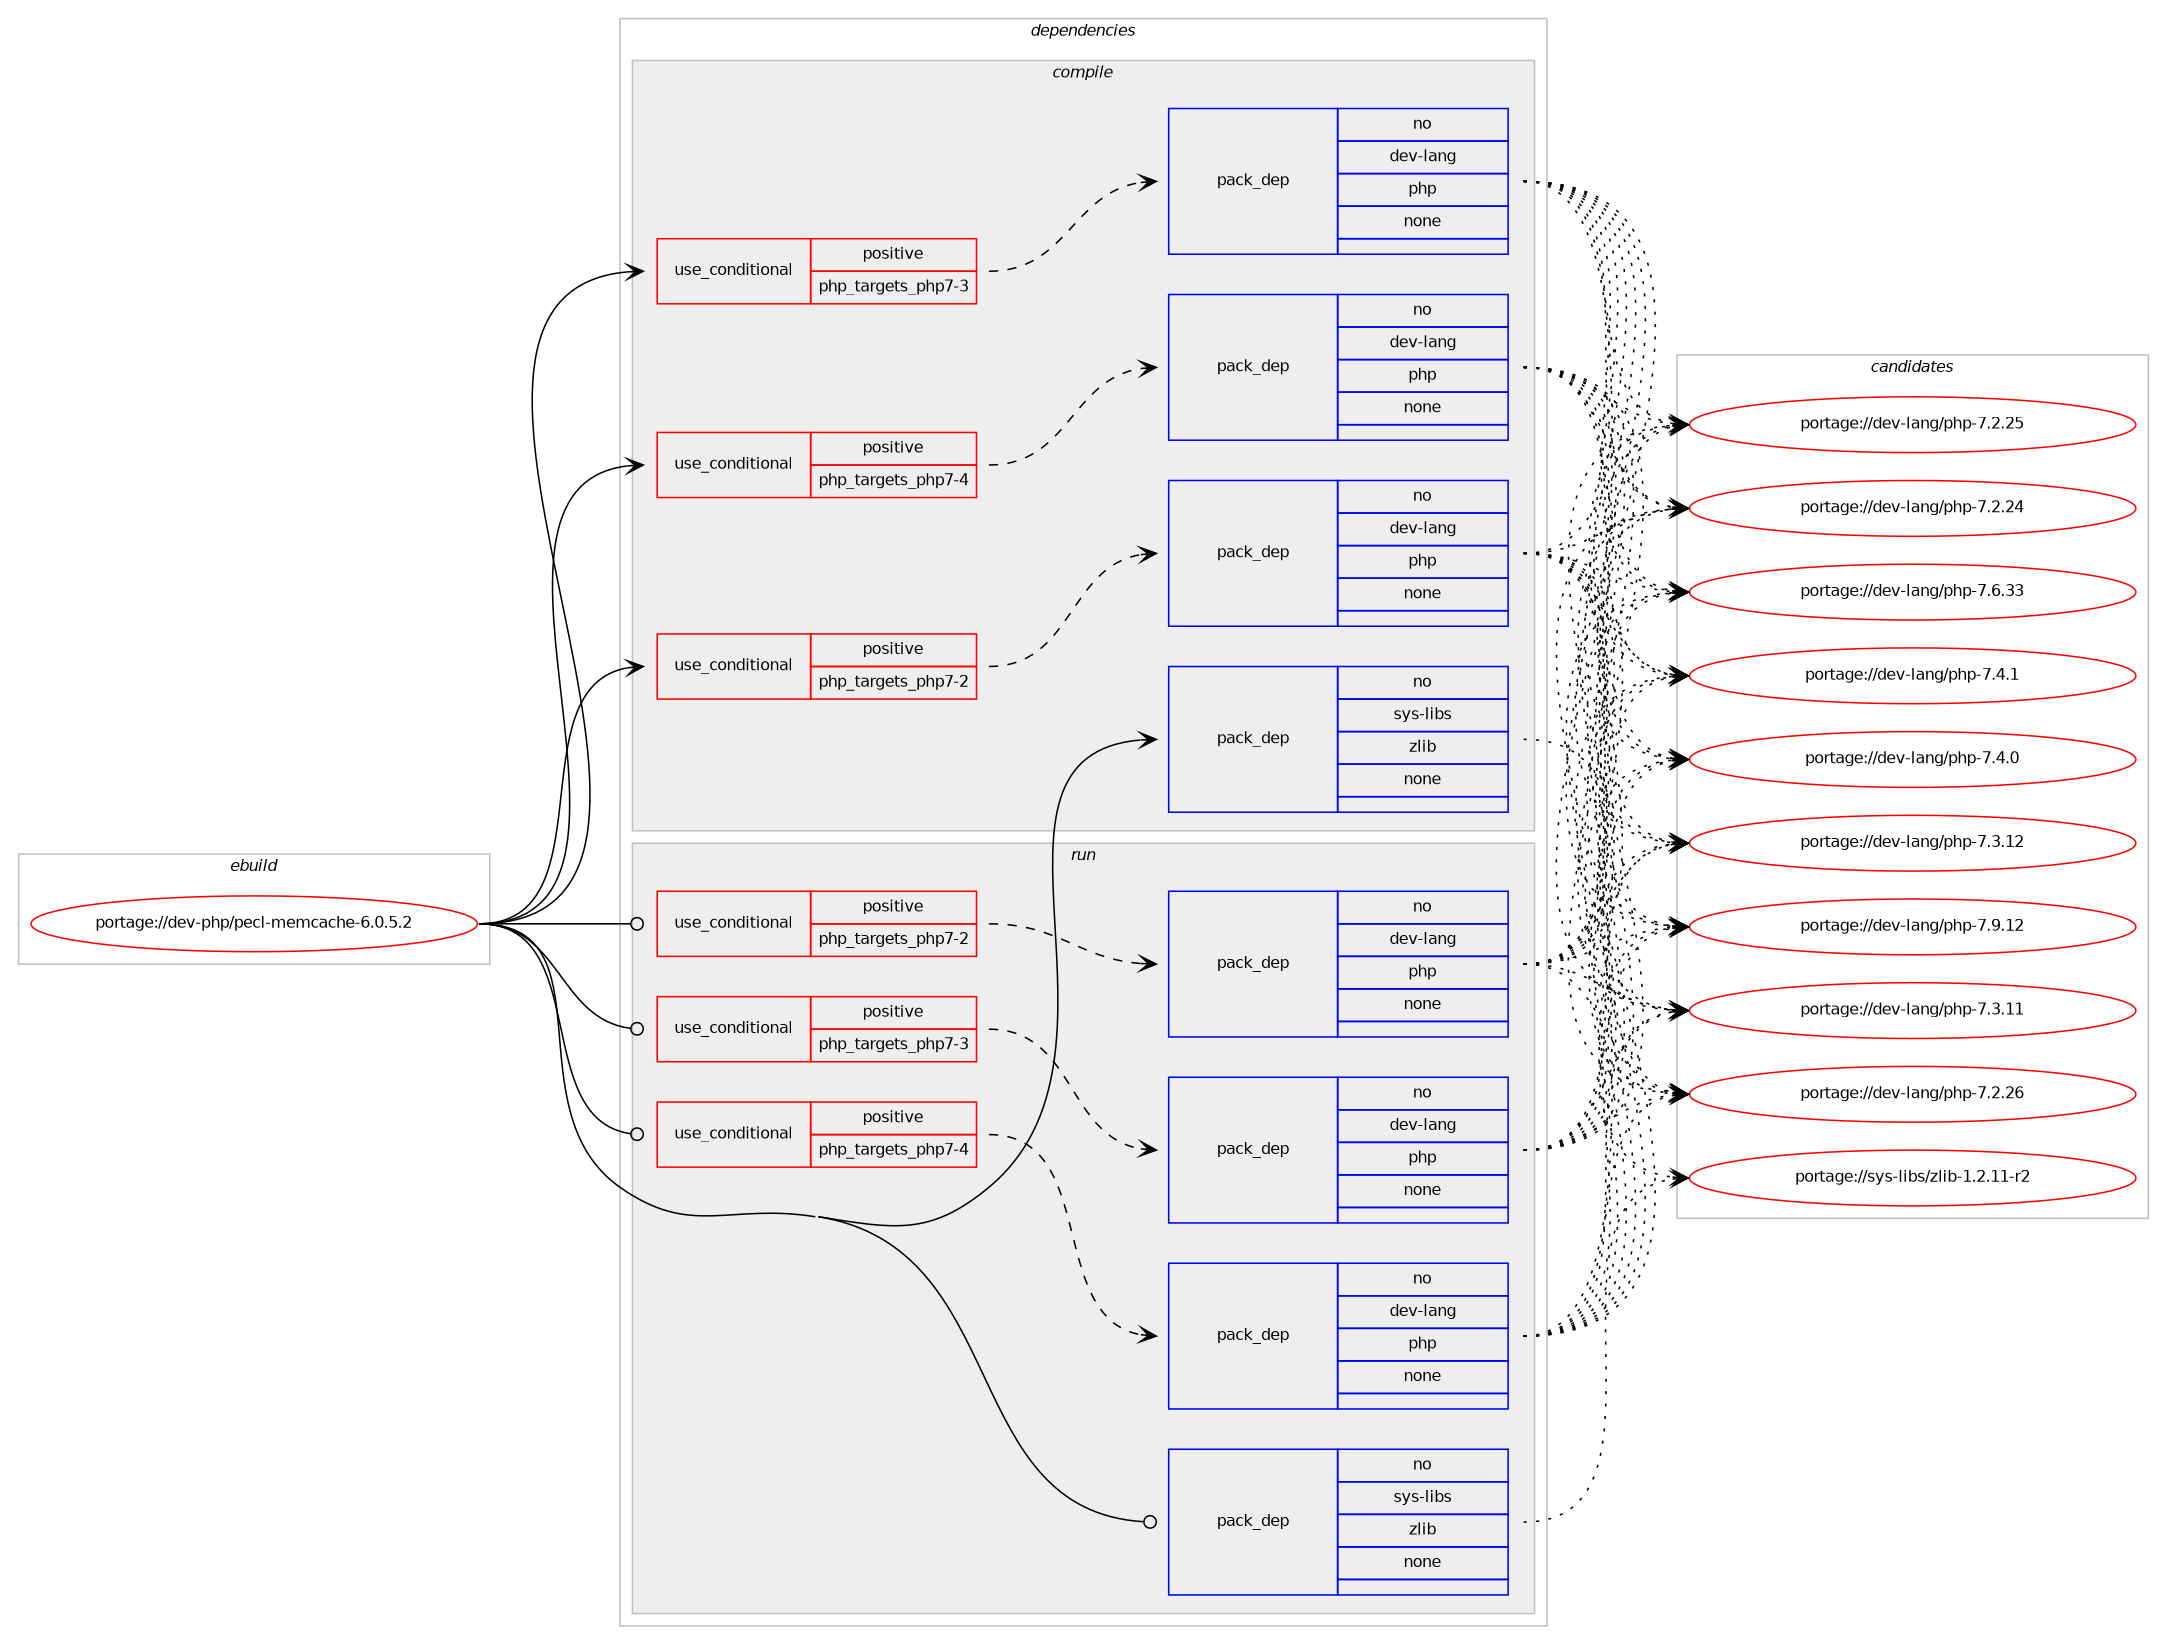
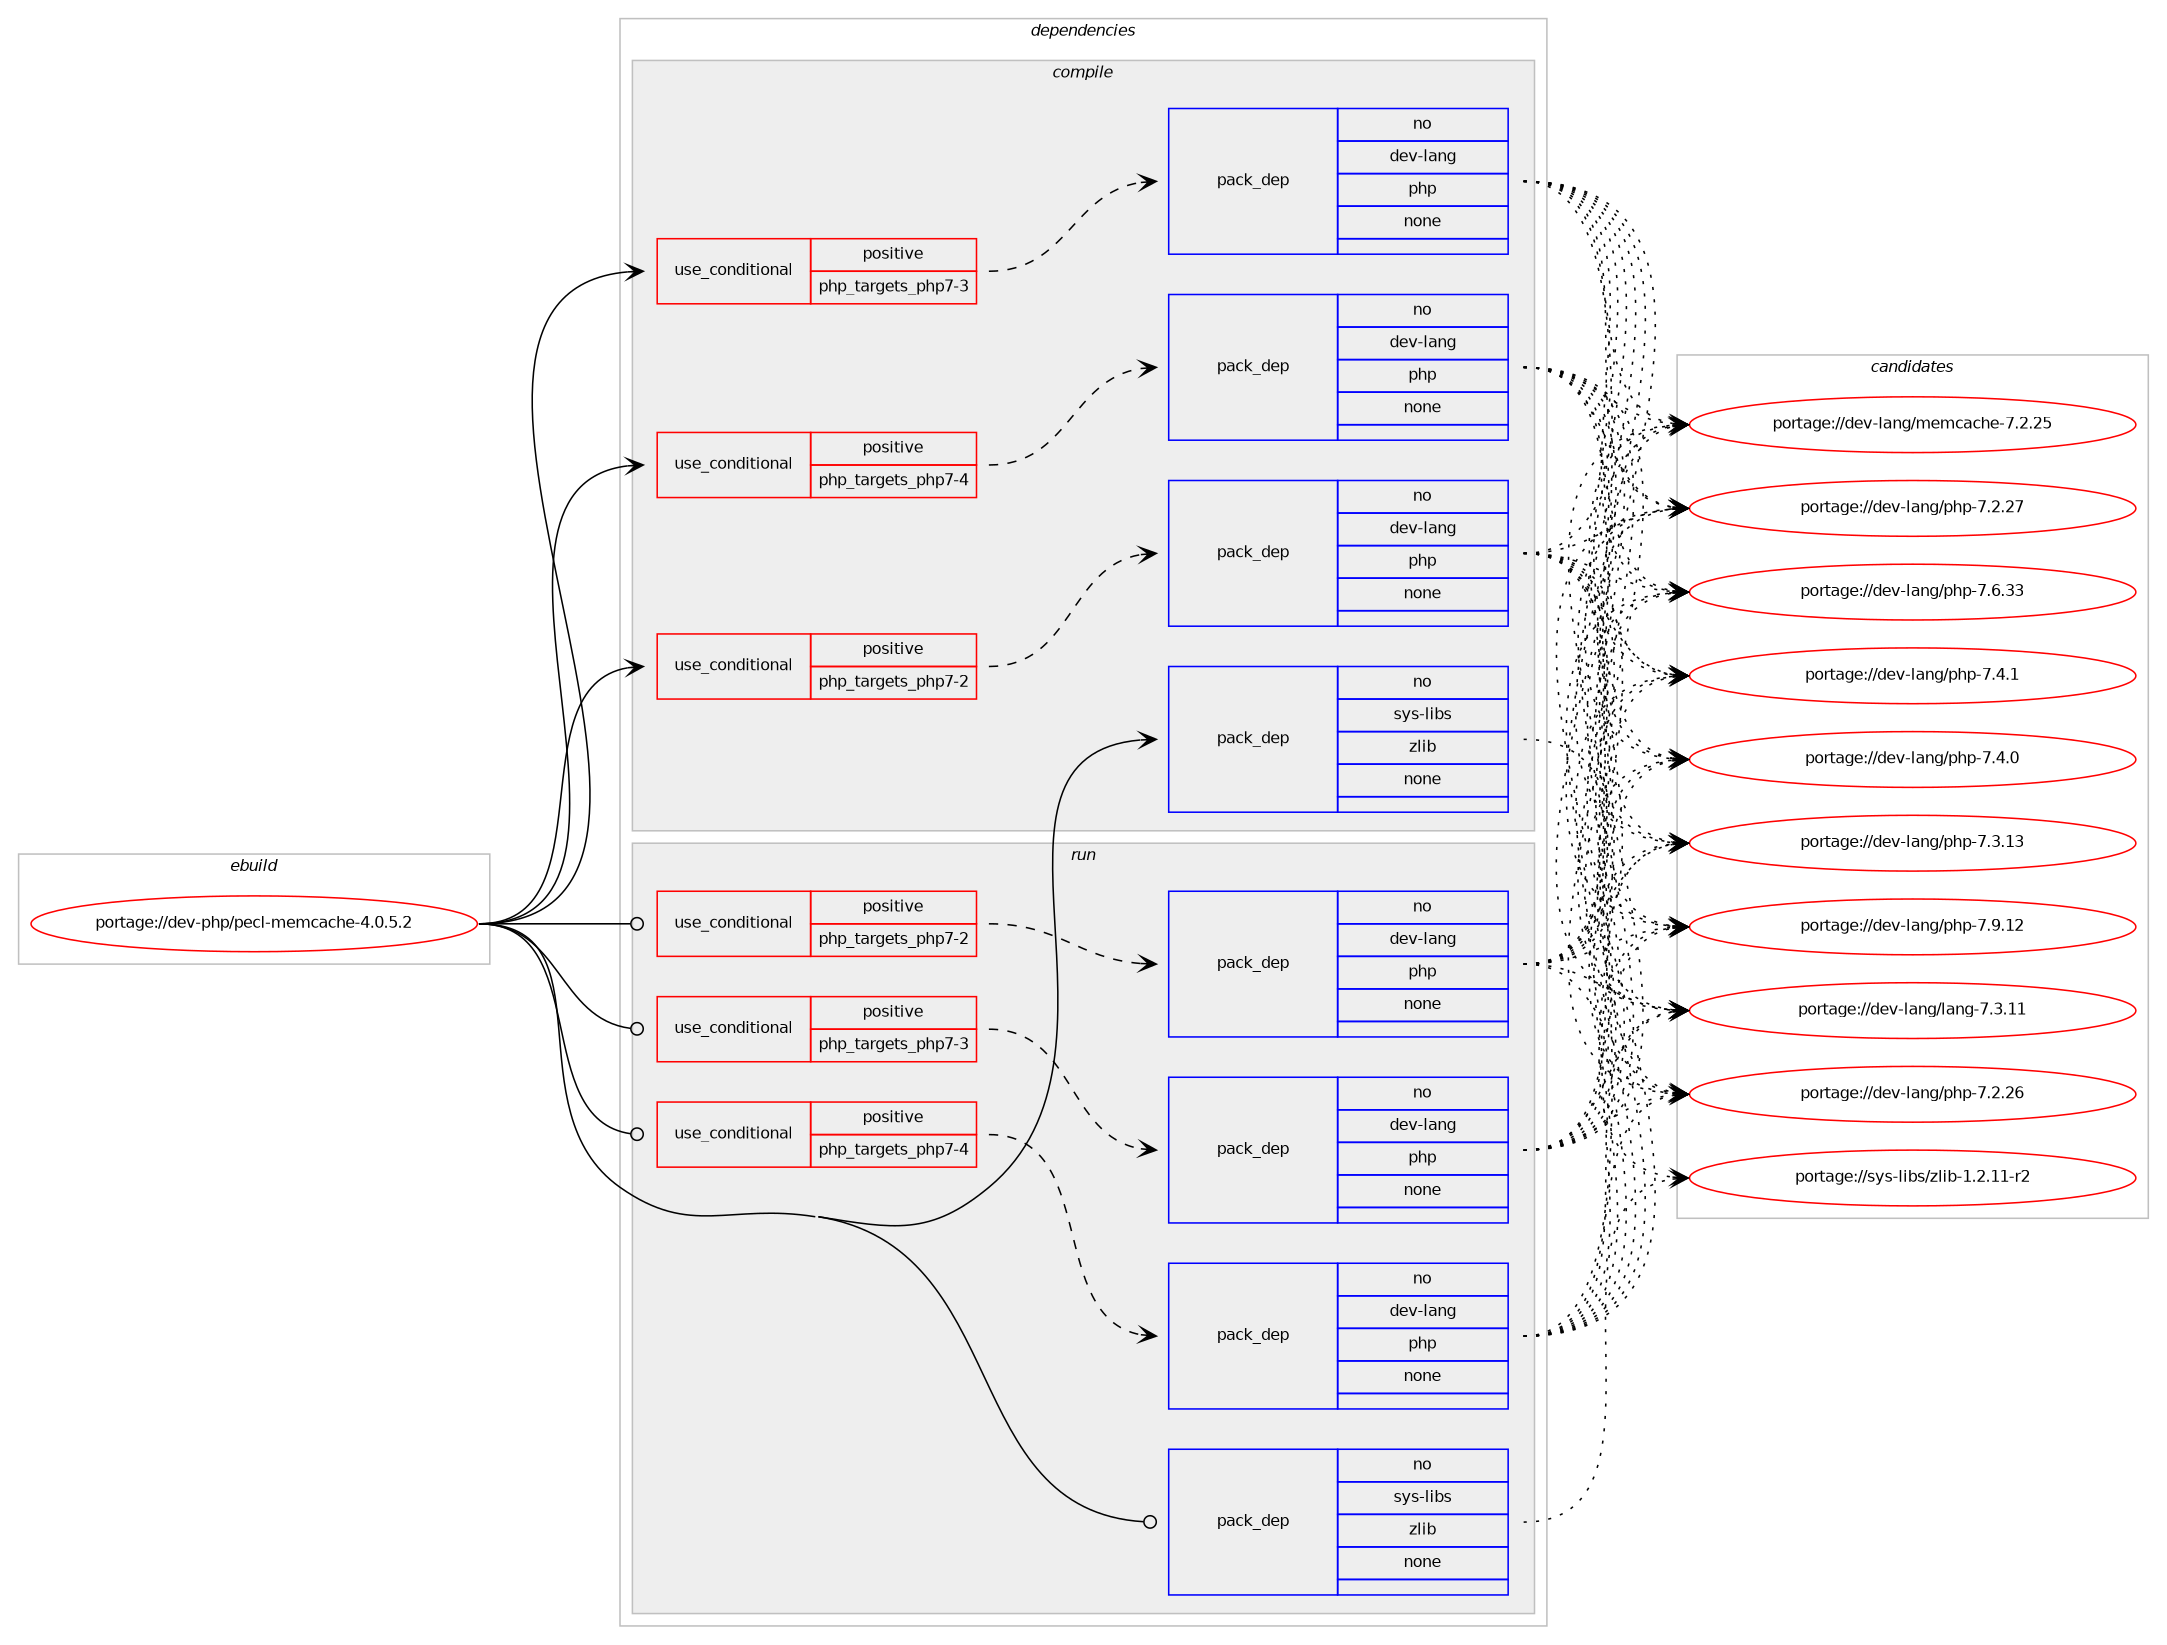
node "portage://dev-lang/php-7.2.25": label "portage://dev-lang/php-7.2.25" -> "portage://dev-lang/memcache-7.2.25"
node "portage://dev-lang/php-7.2.24": label "portage://dev-lang/php-7.2.24" -> "portage://dev-lang/php-7.2.27"
node "portage://dev-lang/php-7.3.12": label "portage://dev-lang/php-7.3.12" -> "portage://dev-lang/php-7.3.13"
node "portage://dev-php/pecl-memcache-6.0.5.2": label "portage://dev-php/pecl-memcache-6.0.5.2" -> "portage://dev-php/pecl-memcache-4.0.5.2"
node "portage://dev-lang/php-7.3.11": label "portage://dev-lang/php-7.3.11" -> "portage://dev-lang/lang-7.3.11"
